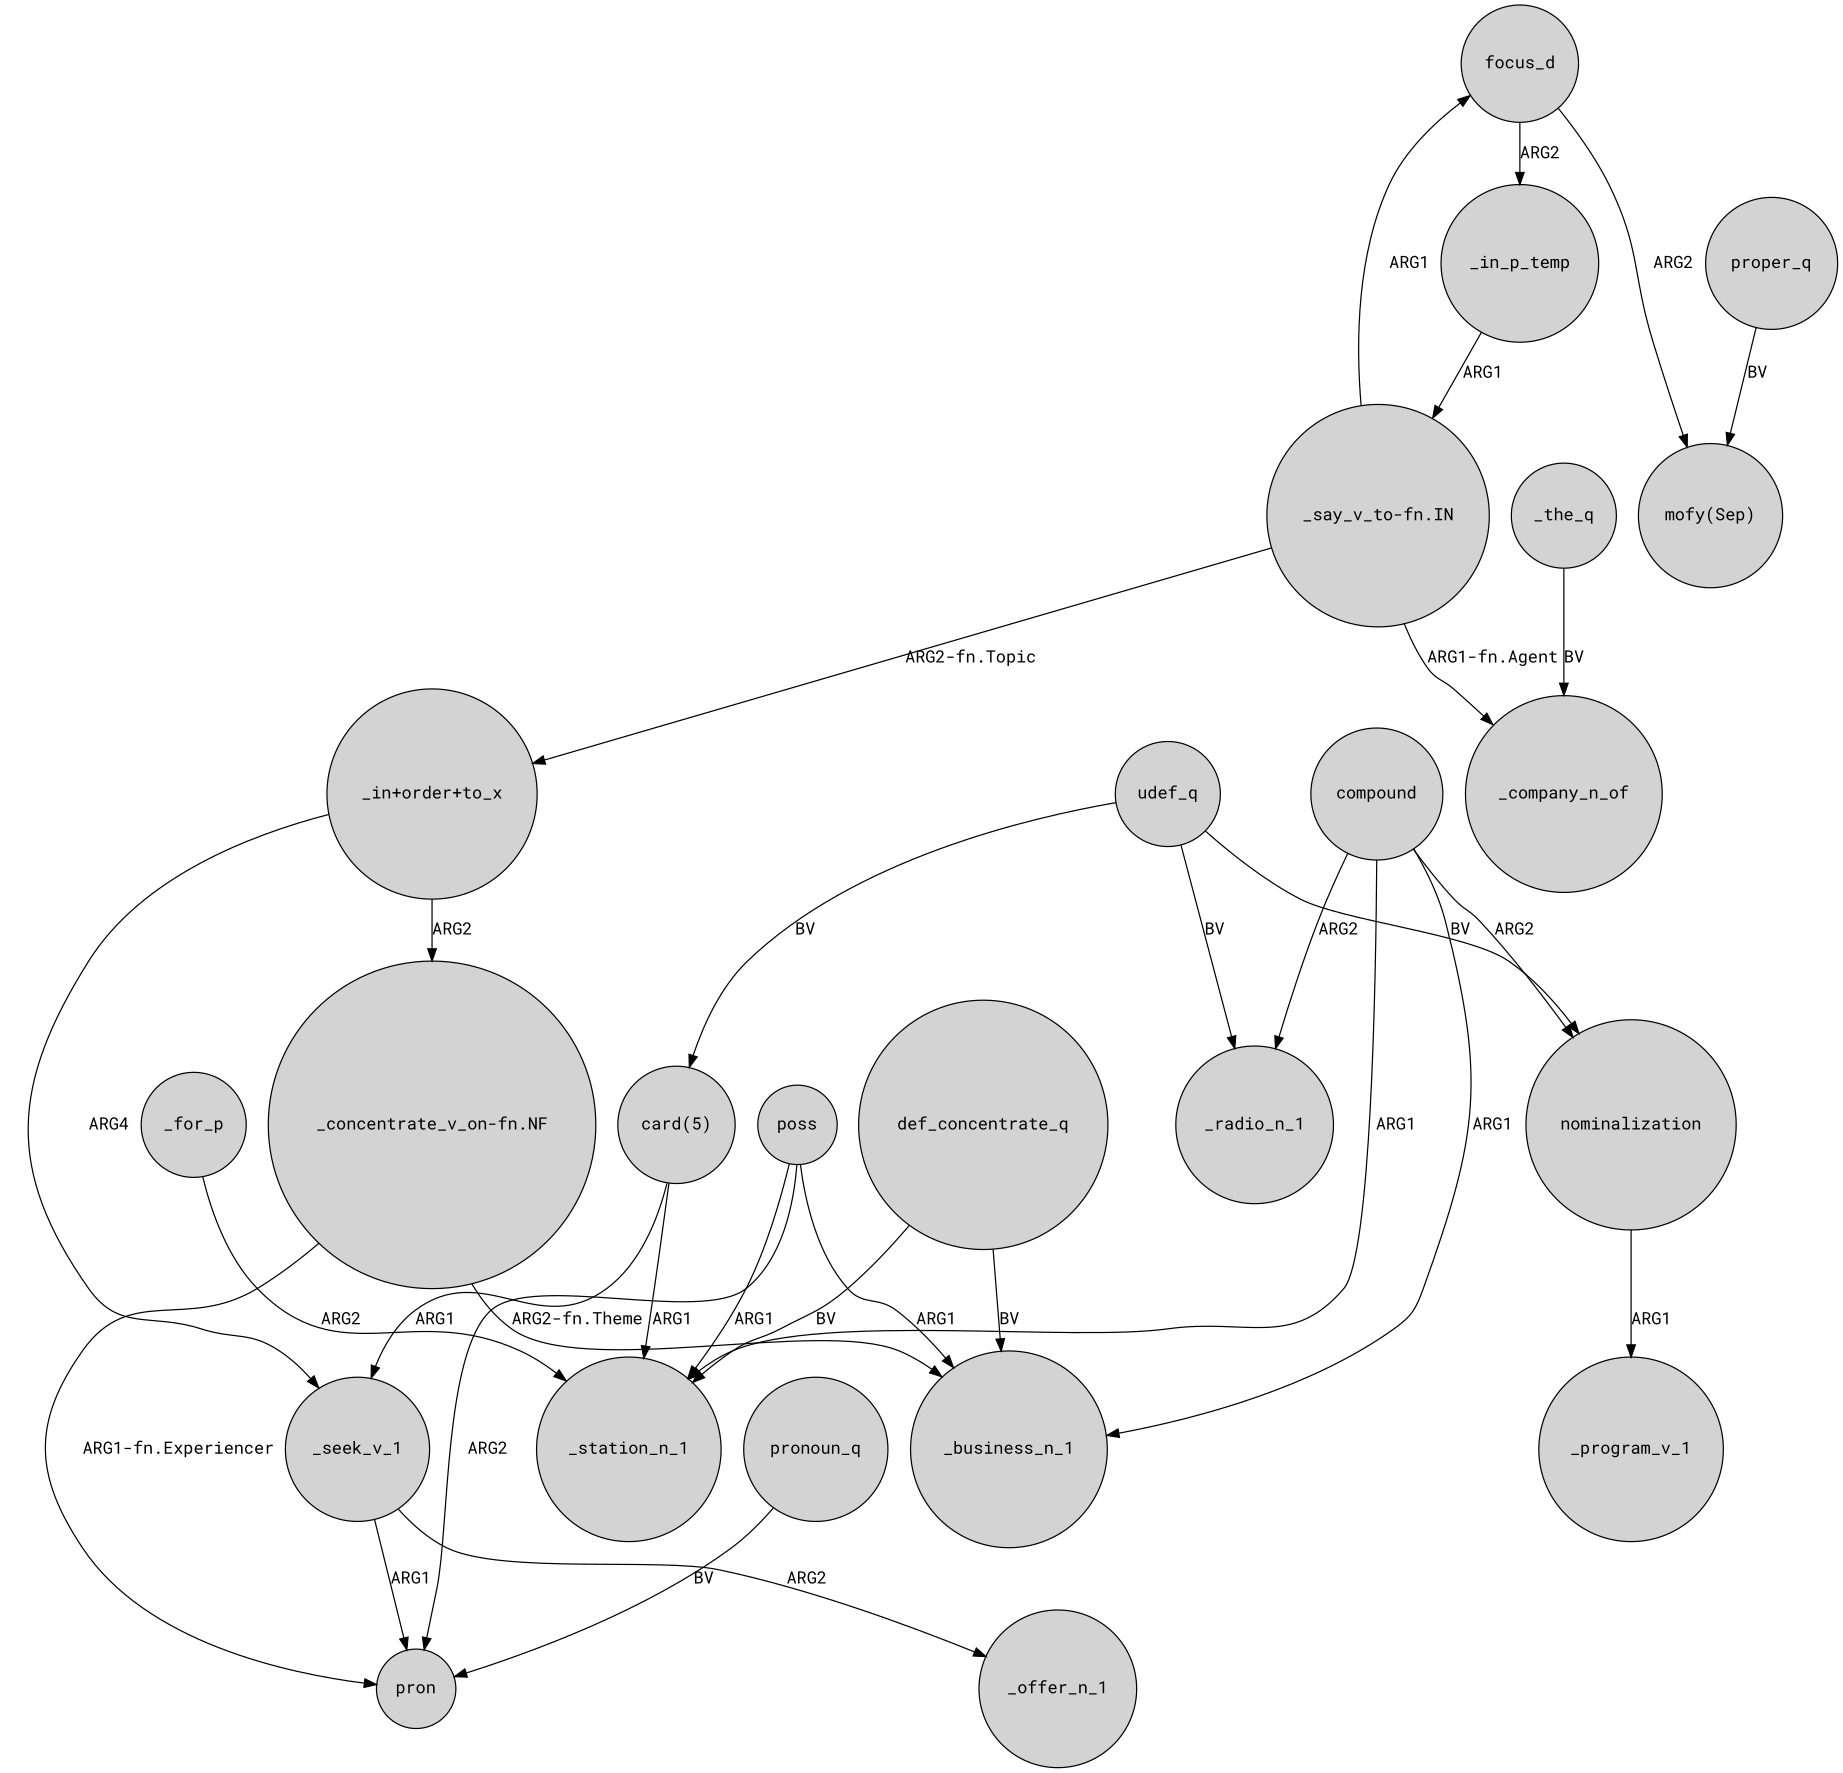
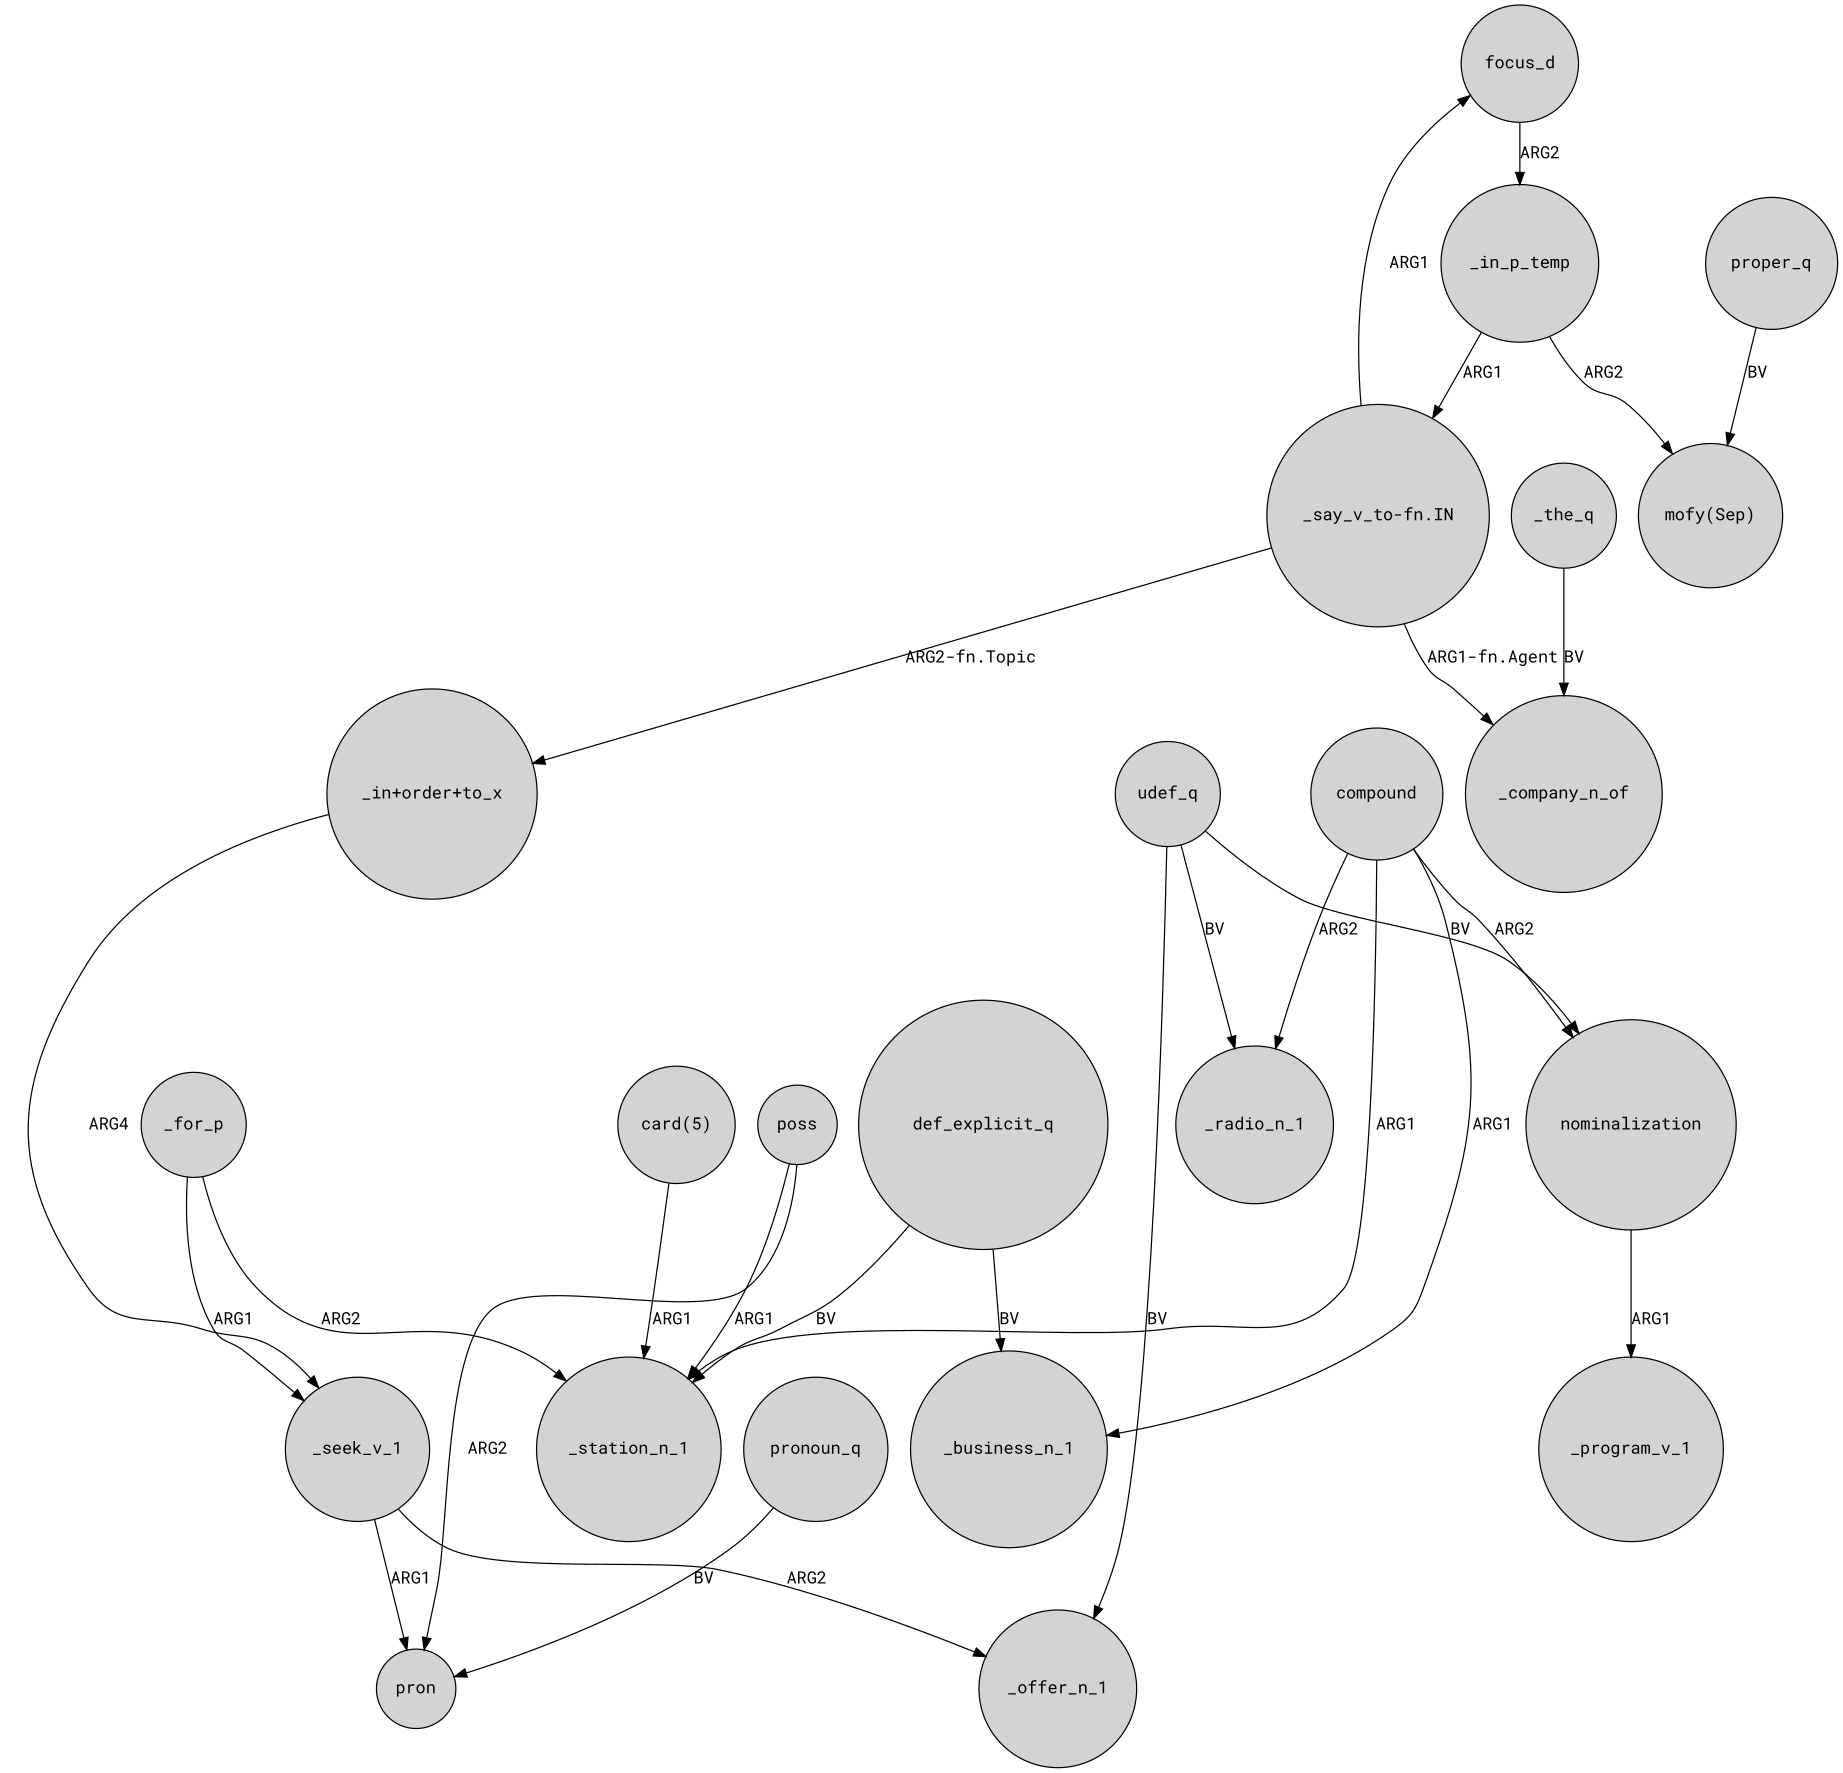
edge "focus_d" -> "mofy(Sep)": now "_in_p_temp" -> "mofy(Sep)"
edge "udef_q" -> "card(5)": now "udef_q" -> "_offer_n_1"
node "_concentrate_v_on-fn.NF": removed
node "def_concentrate_q": label "def_concentrate_q" -> "def_explicit_q"
edge "poss" -> "_business_n_1": removed, label "ARG1"
edge "card(5)" -> "_seek_v_1": now "_for_p" -> "_seek_v_1"
